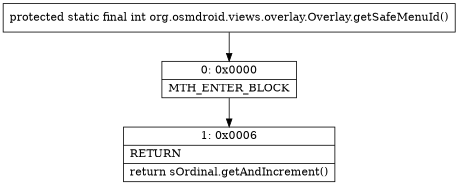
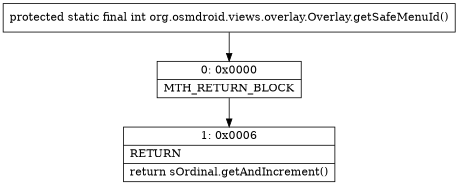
node "0: 0x0000": text "MTH_ENTER_BLOCK" -> "MTH_RETURN_BLOCK"
